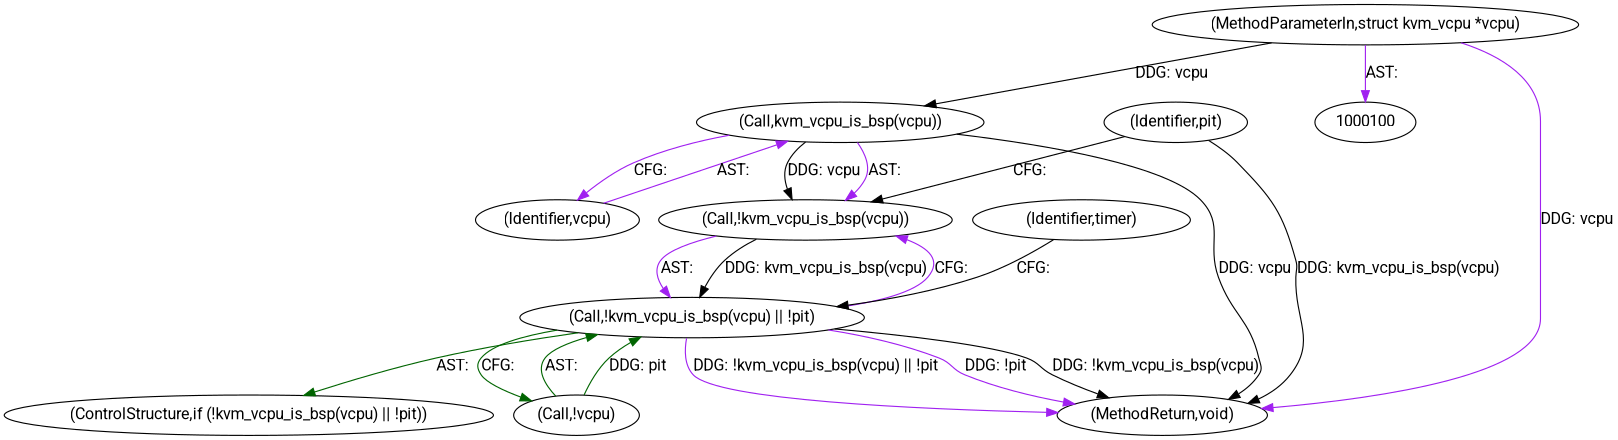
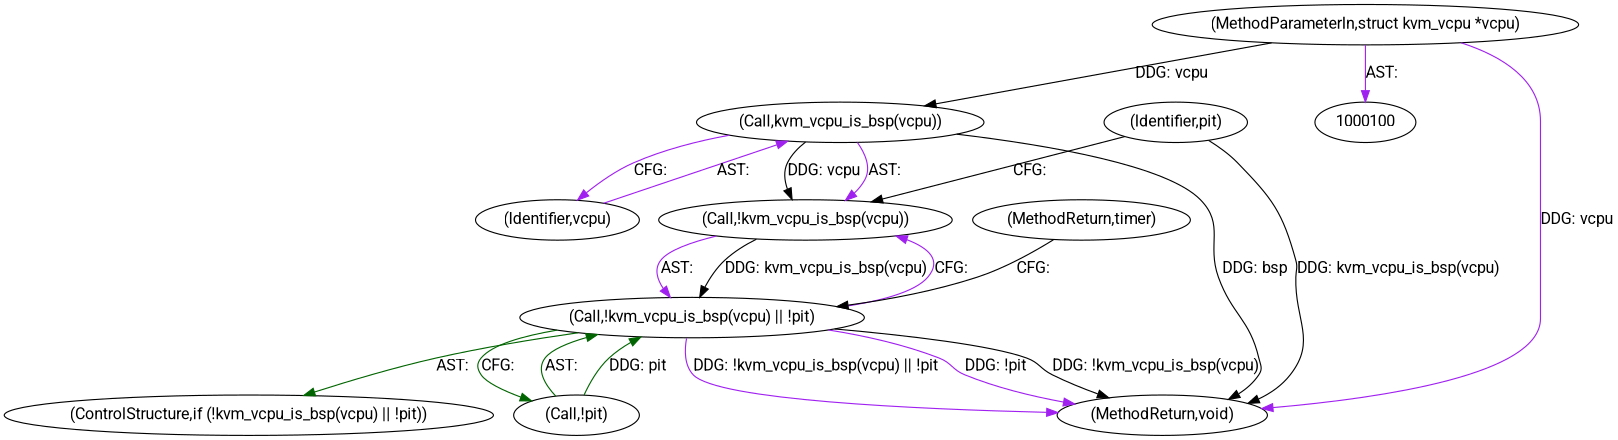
node "(Identifier,timer)": label "(Identifier,timer)" -> "(MethodReturn,timer)"
edge "(Call,kvm_vcpu_is_bsp(vcpu))" -> "(MethodReturn,void)": label "DDG: vcpu" -> "DDG: bsp"
node "(Call,!vcpu)": label "(Call,!vcpu)" -> "(Call,!pit)"
